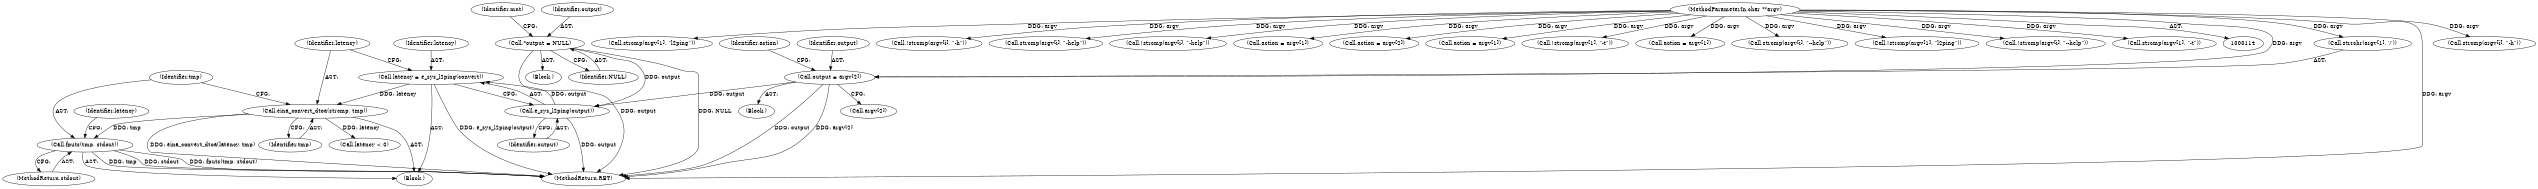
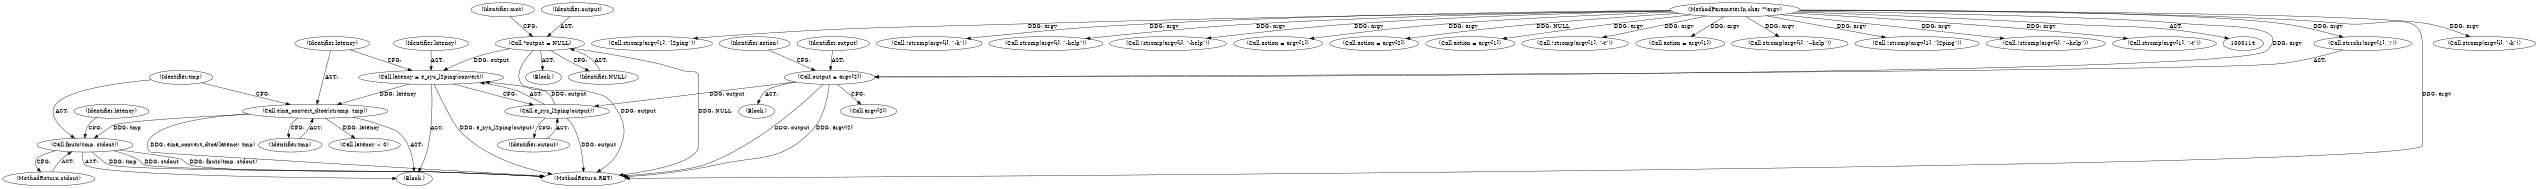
edge "(MethodParameterIn,char **argv)" -> "(Call,action = argv[2])": label "DDG: argv" -> "DDG: NULL"
edge "(Call,*output = NULL)" -> "(Call,e_sys_l2ping(output))": now "(Call,*output = NULL)" -> "(Call,latency = e_sys_l2ping(convert))"
